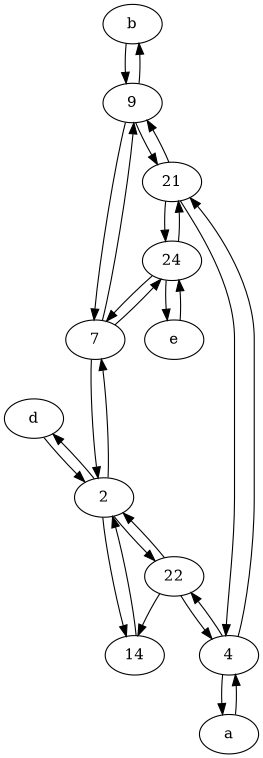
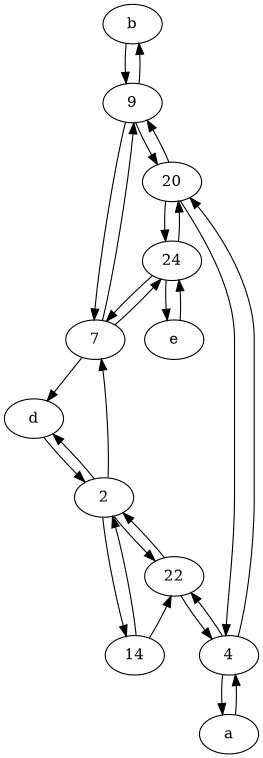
node "21": label "21" -> "20"
edge "7" -> "2": now "7" -> "d"
edge "22" -> "14": reversed
